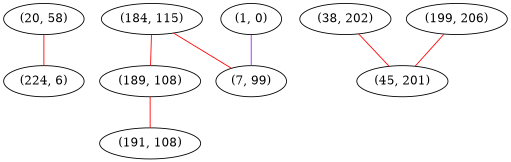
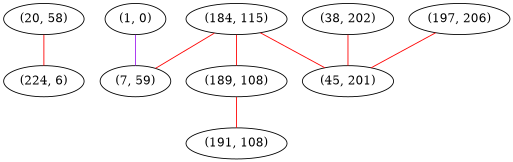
node "(199, 206)": label "(199, 206)" -> "(197, 206)"
edge "(184, 115)" -- "(45, 201)": added
node "(7, 99)": label "(7, 99)" -> "(7, 59)"
